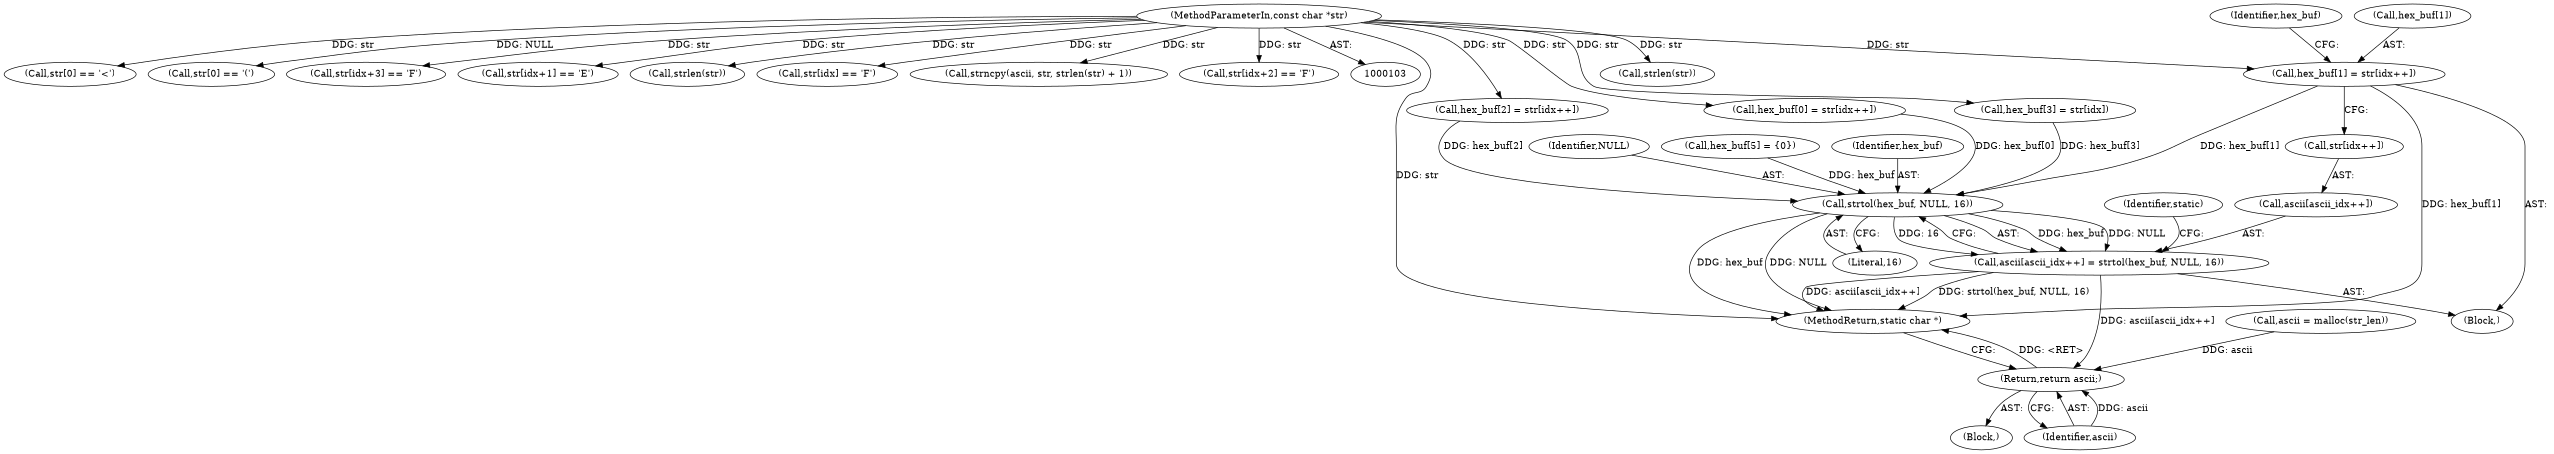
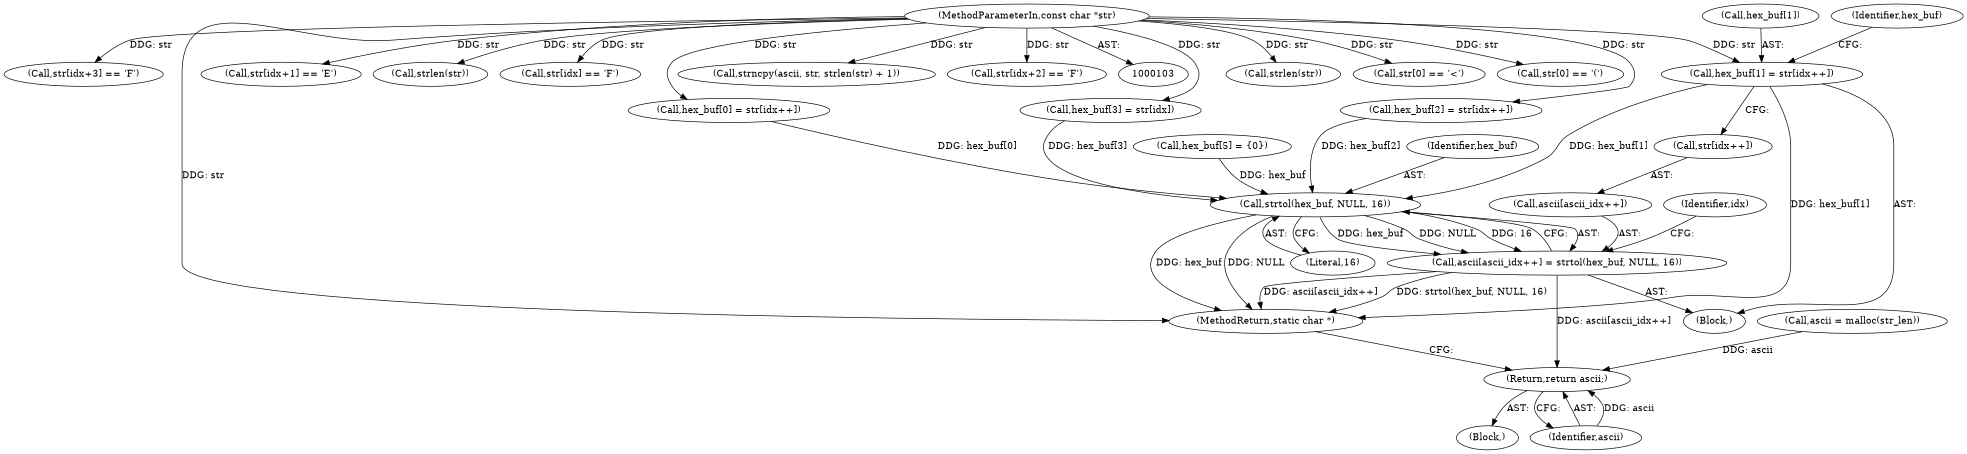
edge "(MethodParameterIn,const char *str)" -> "(Call,str[0] == '(')": label "DDG: NULL" -> "DDG: str"
node "(Identifier,NULL)": removed
node "(Identifier,static)": label "(Identifier,static)" -> "(Identifier,idx)"
edge "(Return,return ascii;)" -> "(MethodReturn,static char *)": removed, label "DDG: <RET>"
